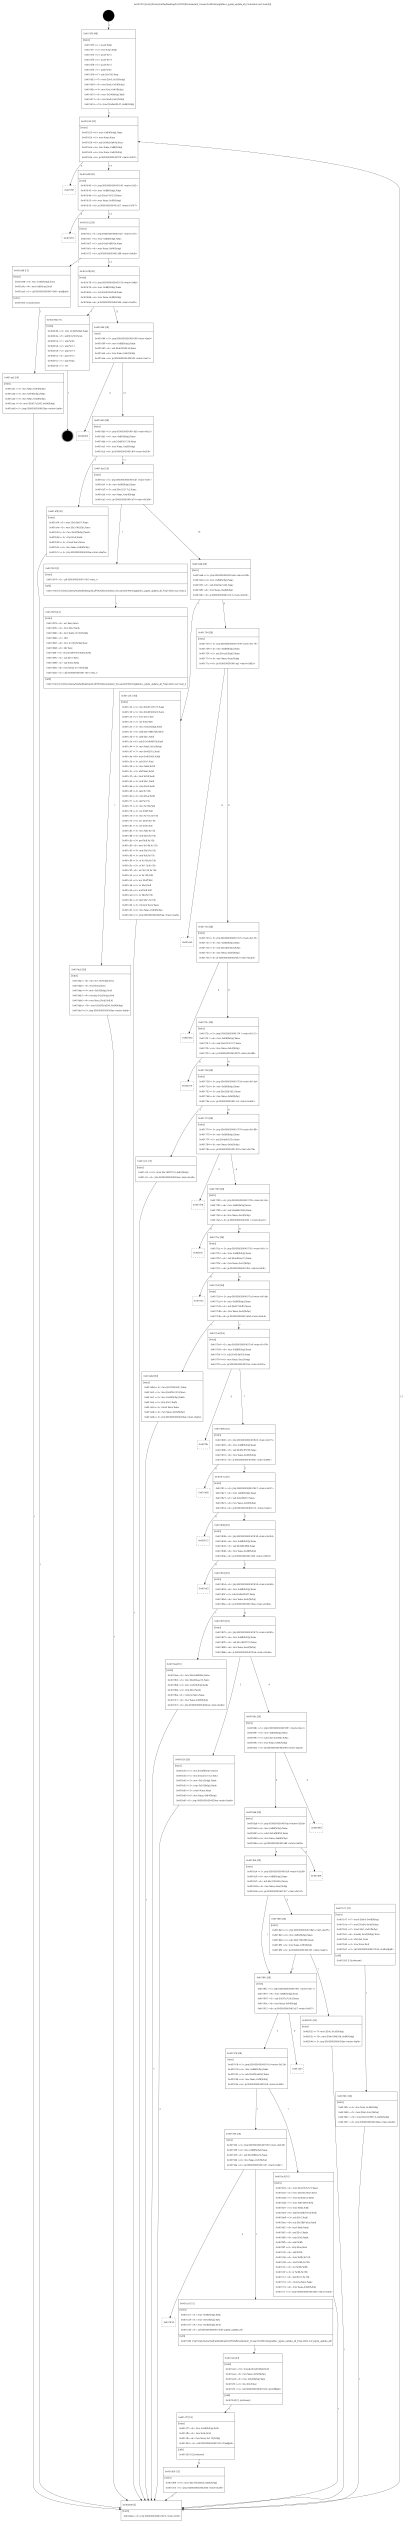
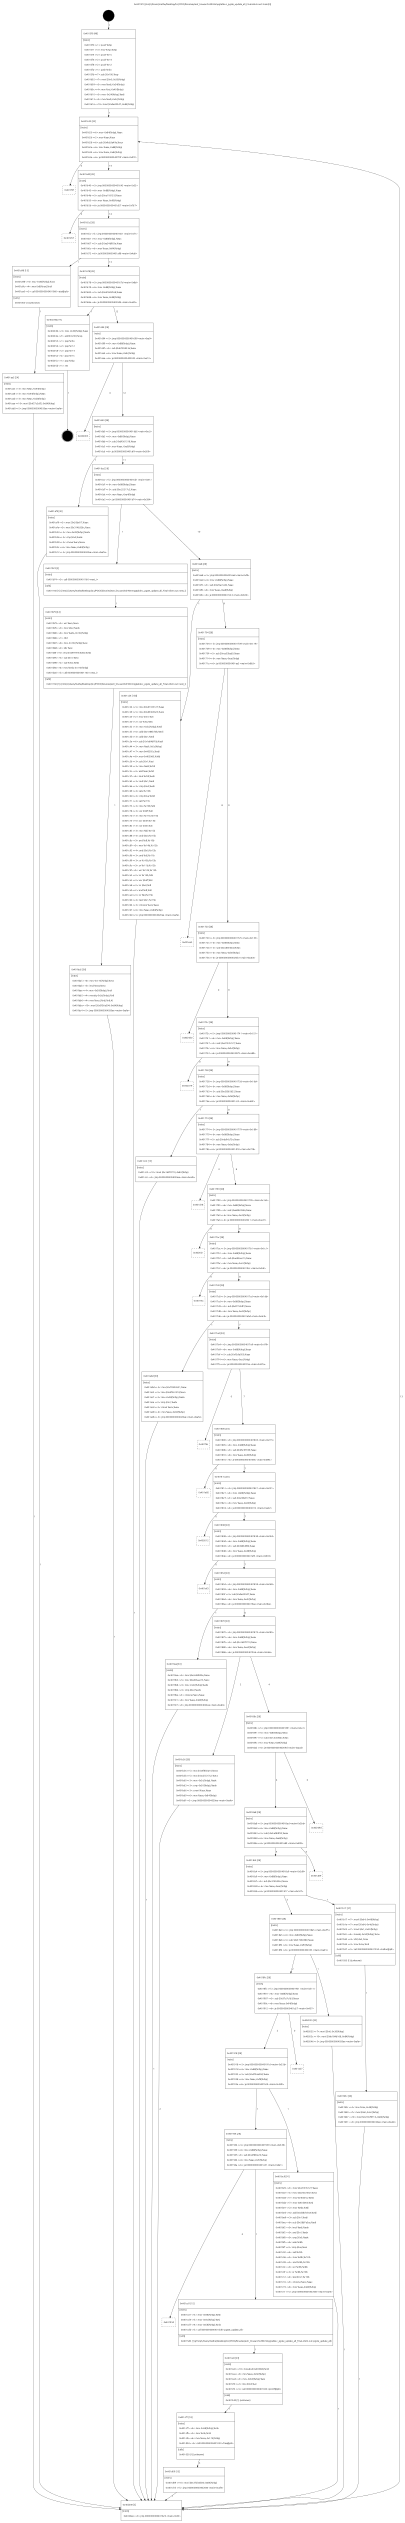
edge "0x4018c4 [28]" -> "0x4018fc [28]": now "0x4018c4 [28]" -> "0x401b17 [37]"
